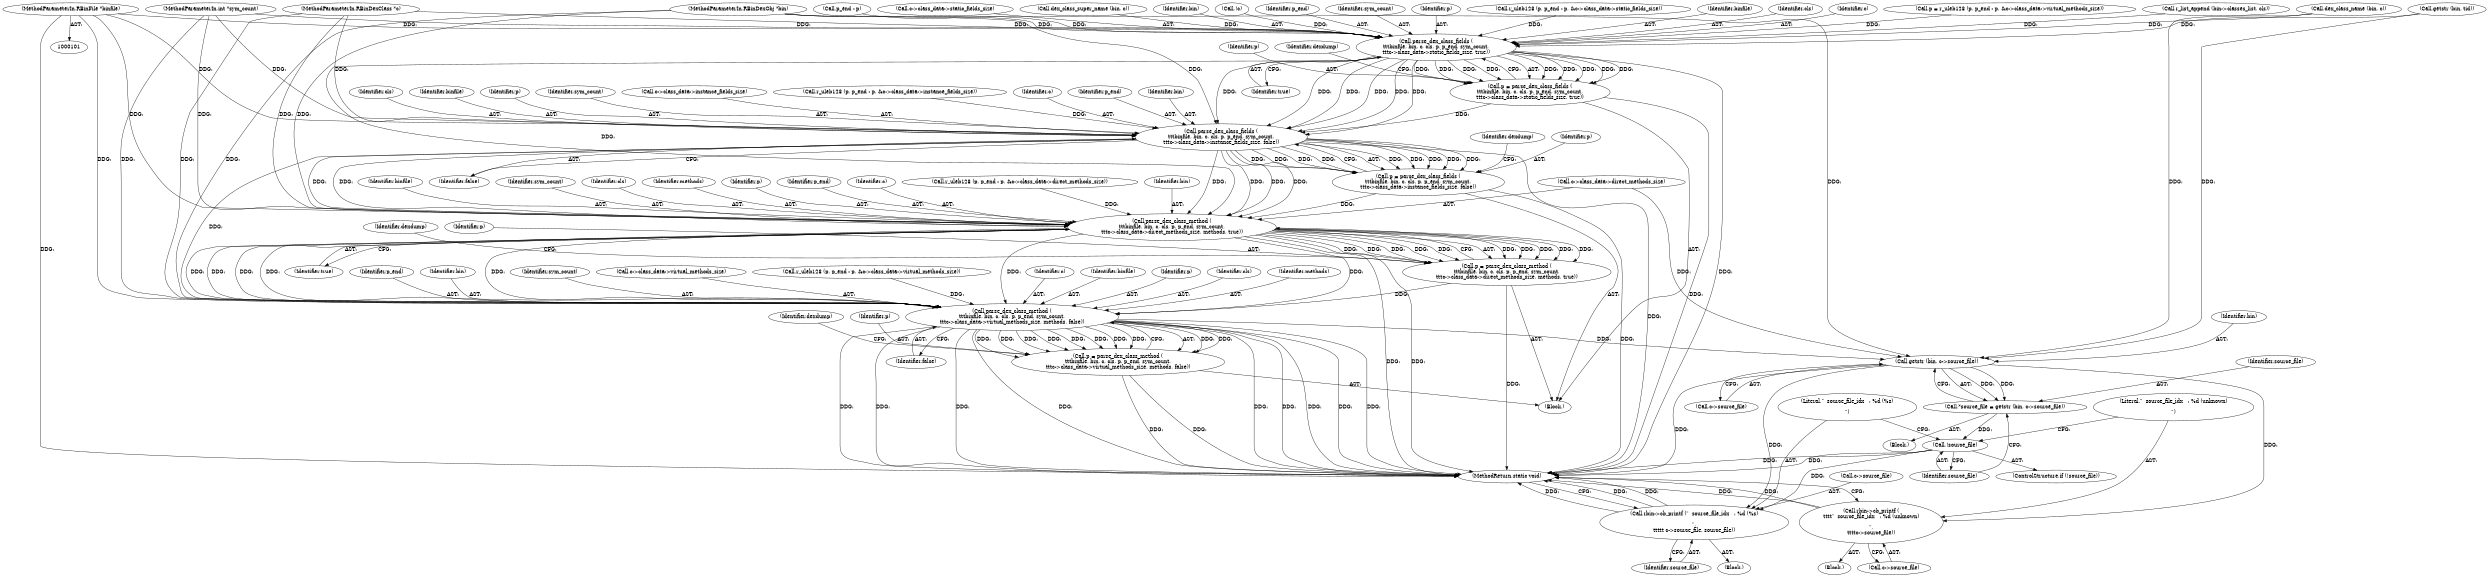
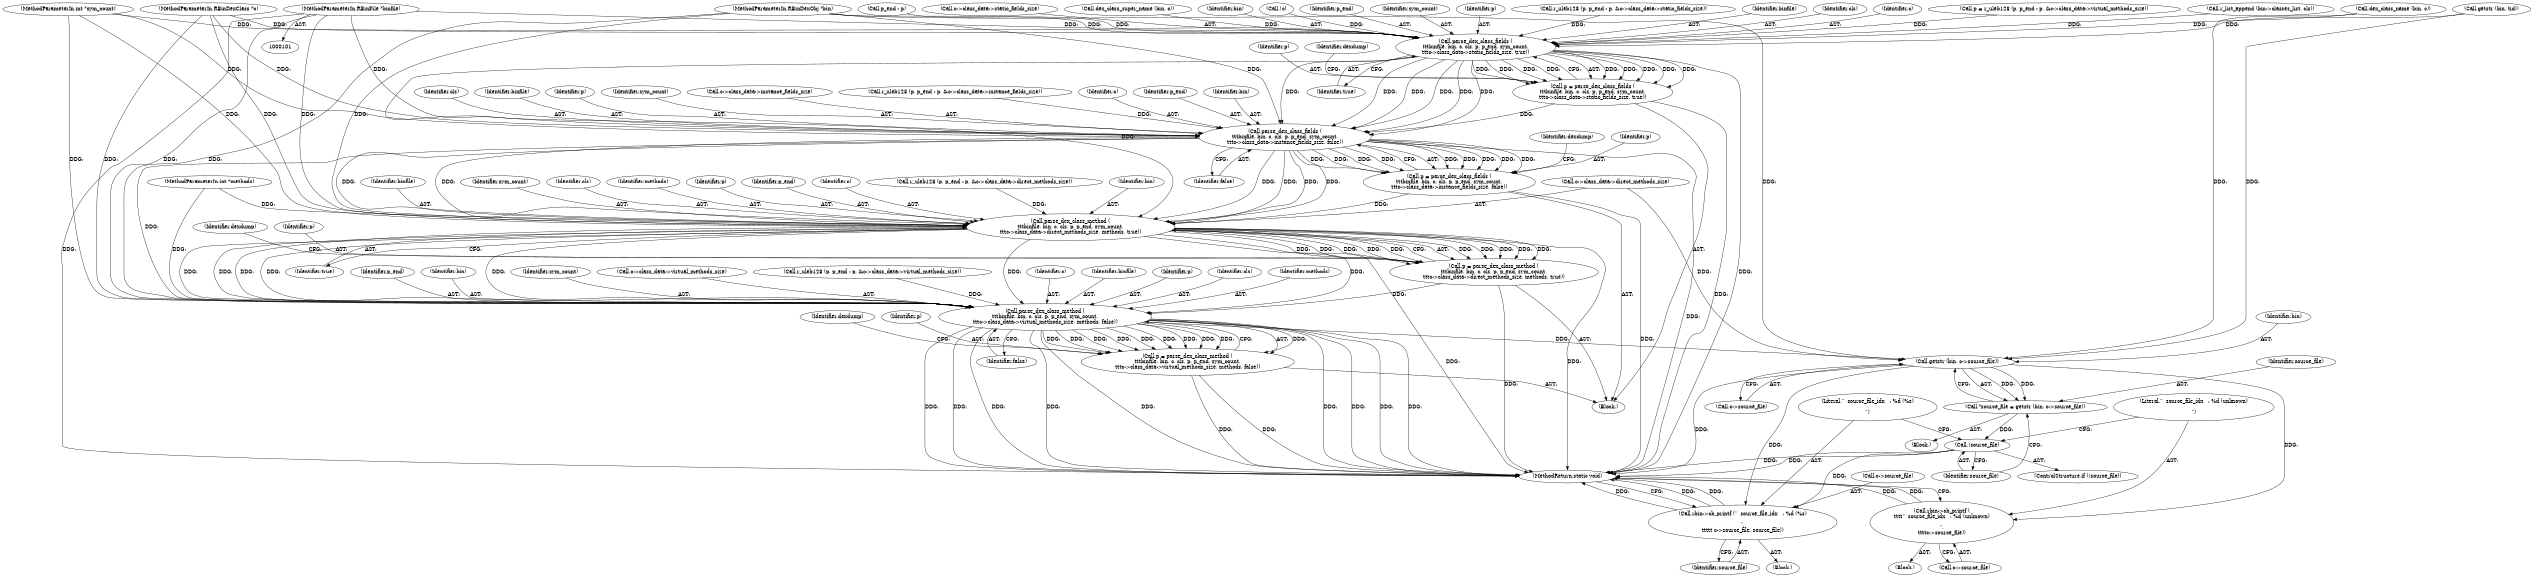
node "(MethodParameterIn,int *methods)": added
